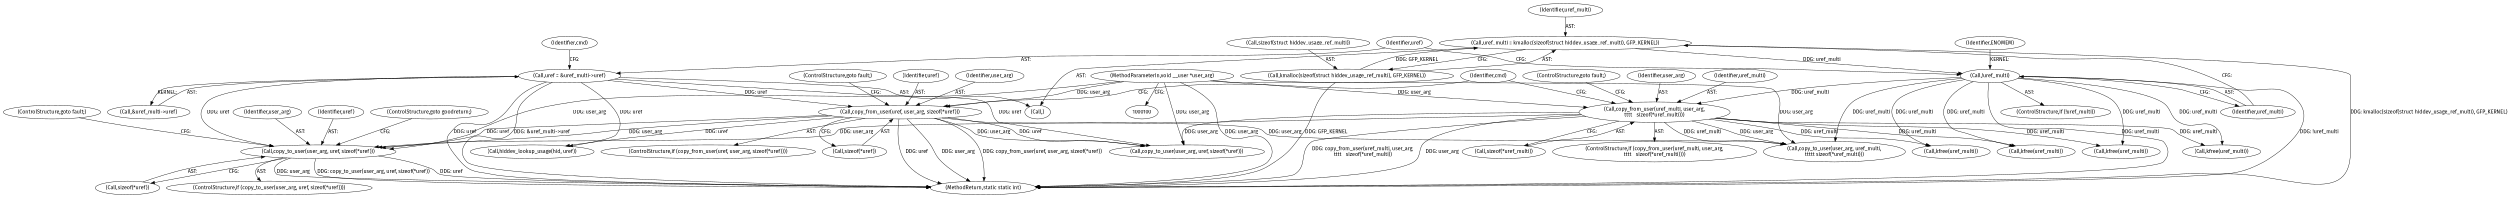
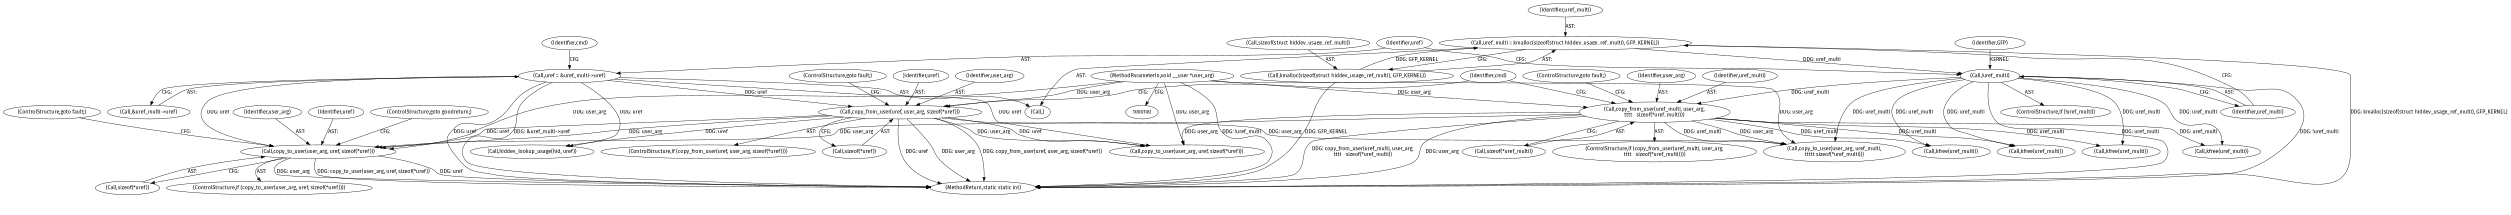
node "(Identifier,ENOMEM)": label "(Identifier,ENOMEM)" -> "(Identifier,GFP)"
edge "(Call,uref = &uref_multi->uref)" -> "(Call,&uref_multi->uref)": label "KERNEL: " -> "CFG: "
edge "(MethodParameterIn,void __user *user_arg)" -> "(MethodReturn,static static int)": label "DDG: user_arg" -> "DDG: !uref_multi"
